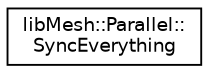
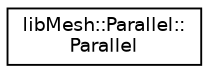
node "libMesh::Parallel:: SyncEverything": label "libMesh::Parallel:: SyncEverything" -> "libMesh::Parallel:: Parallel"
